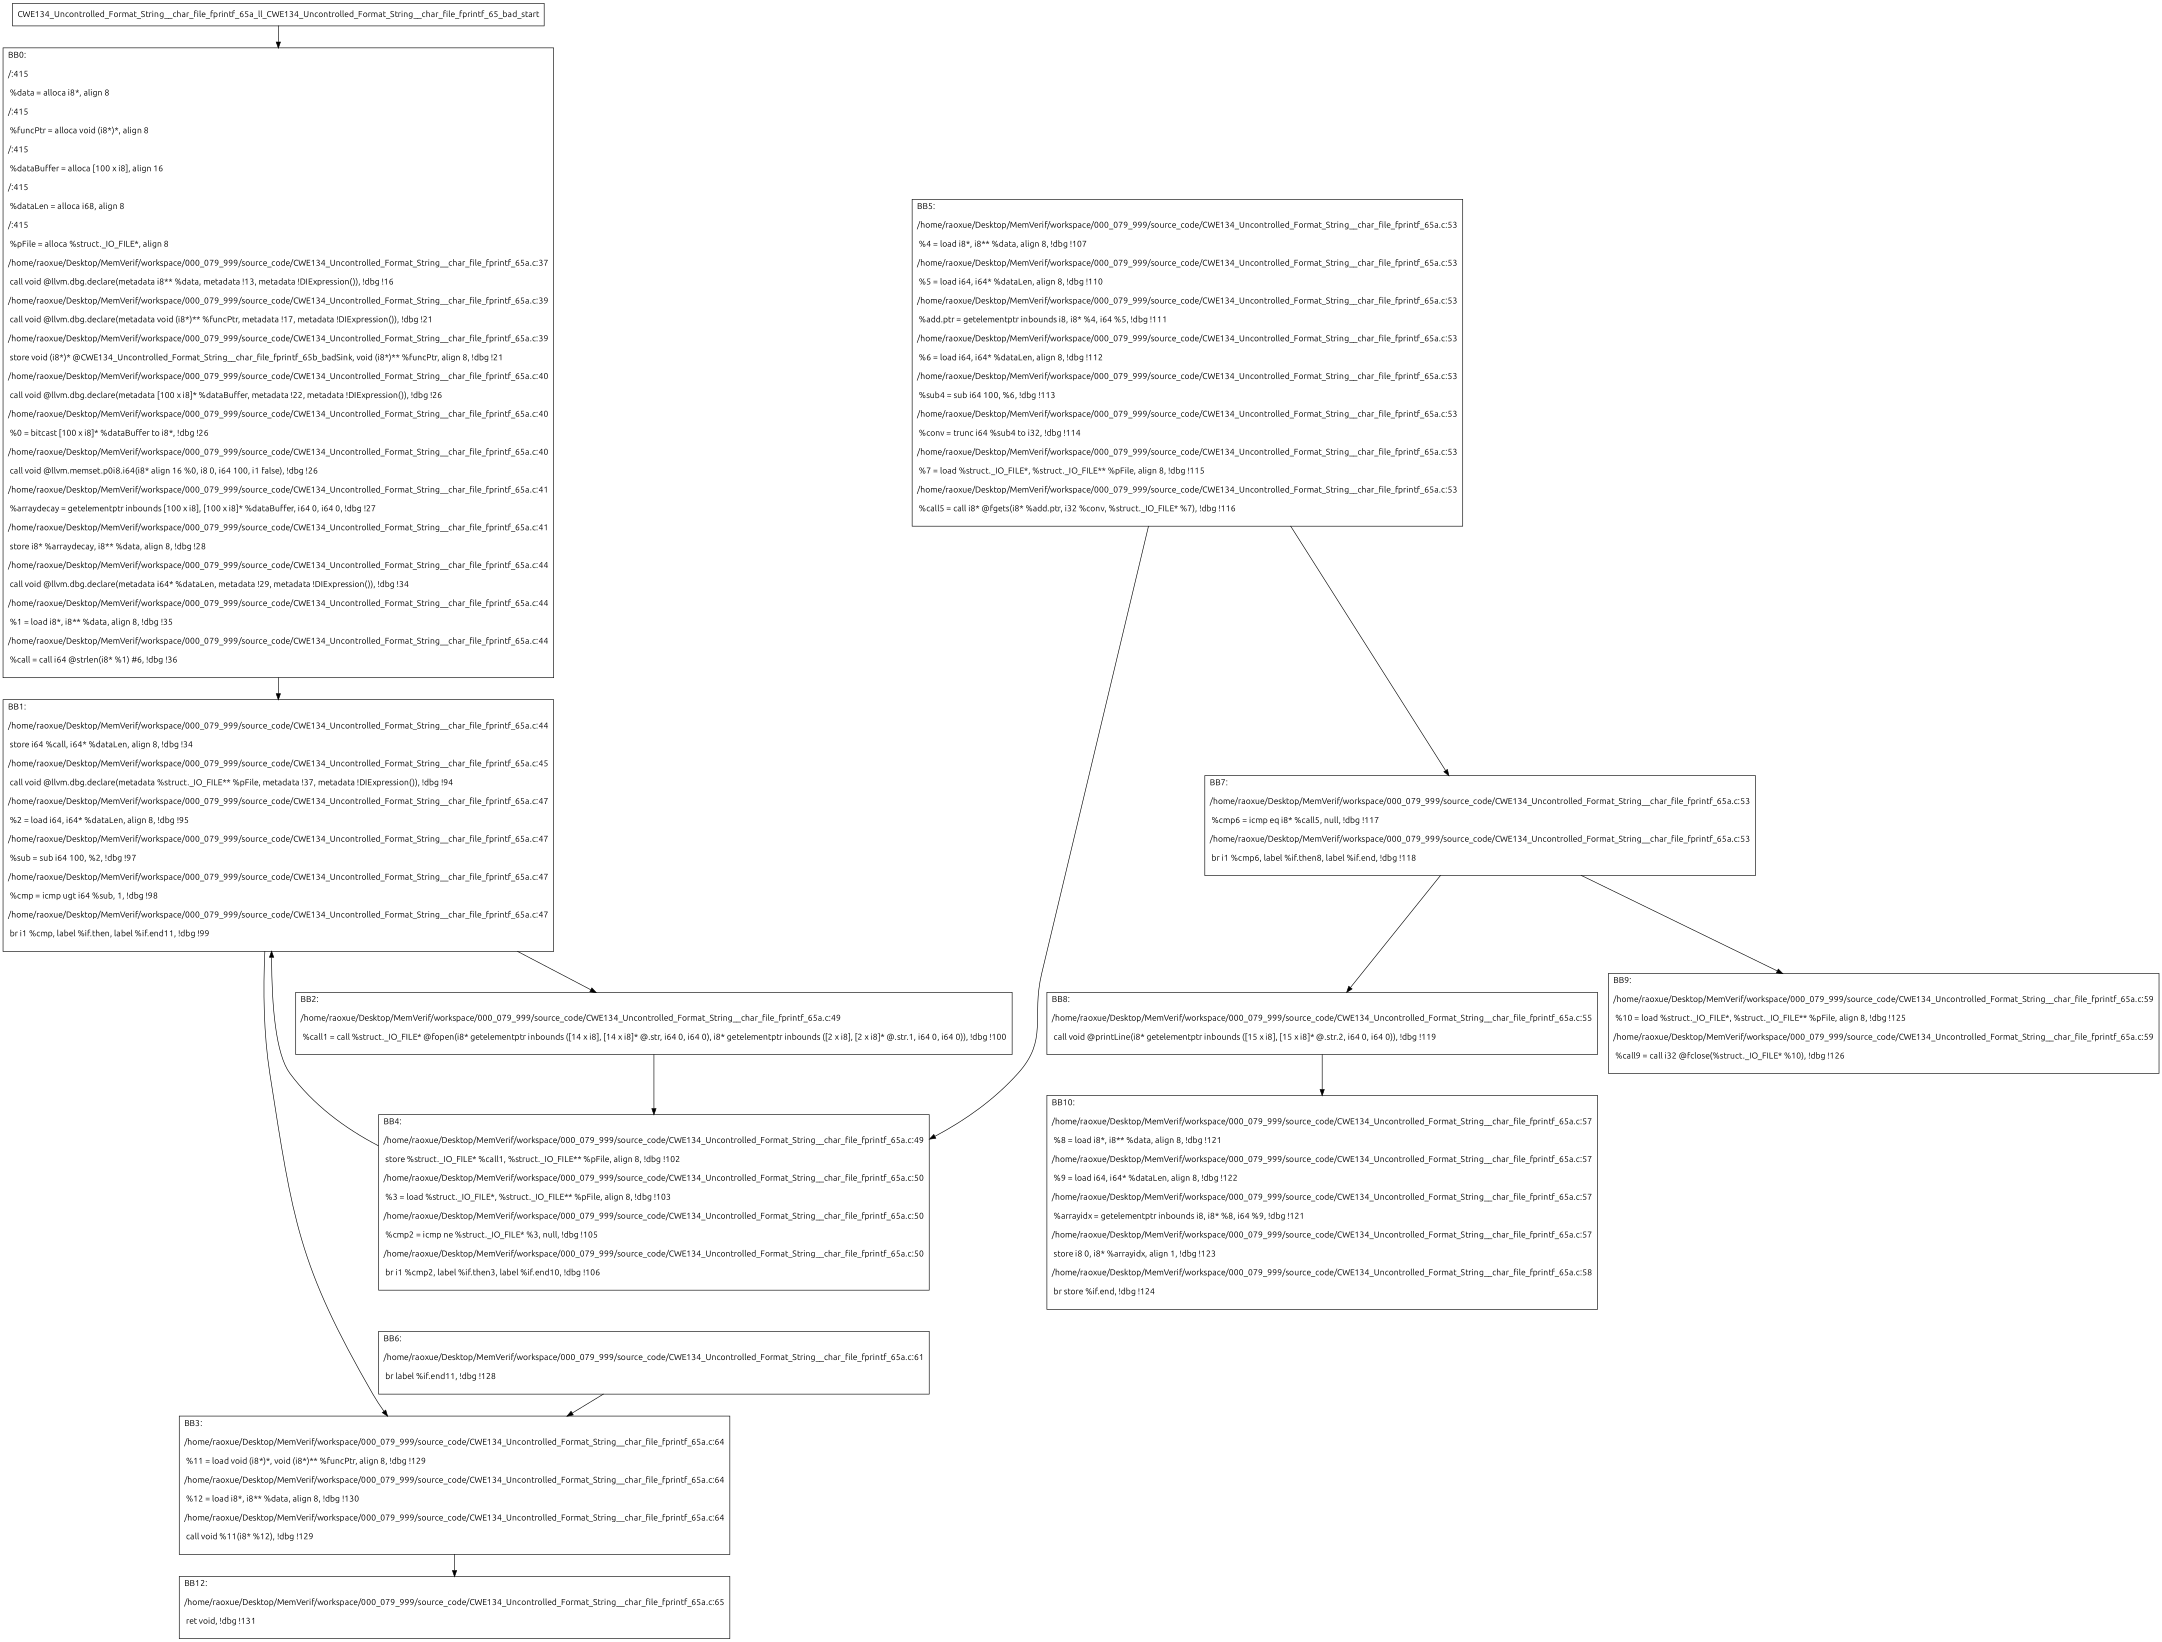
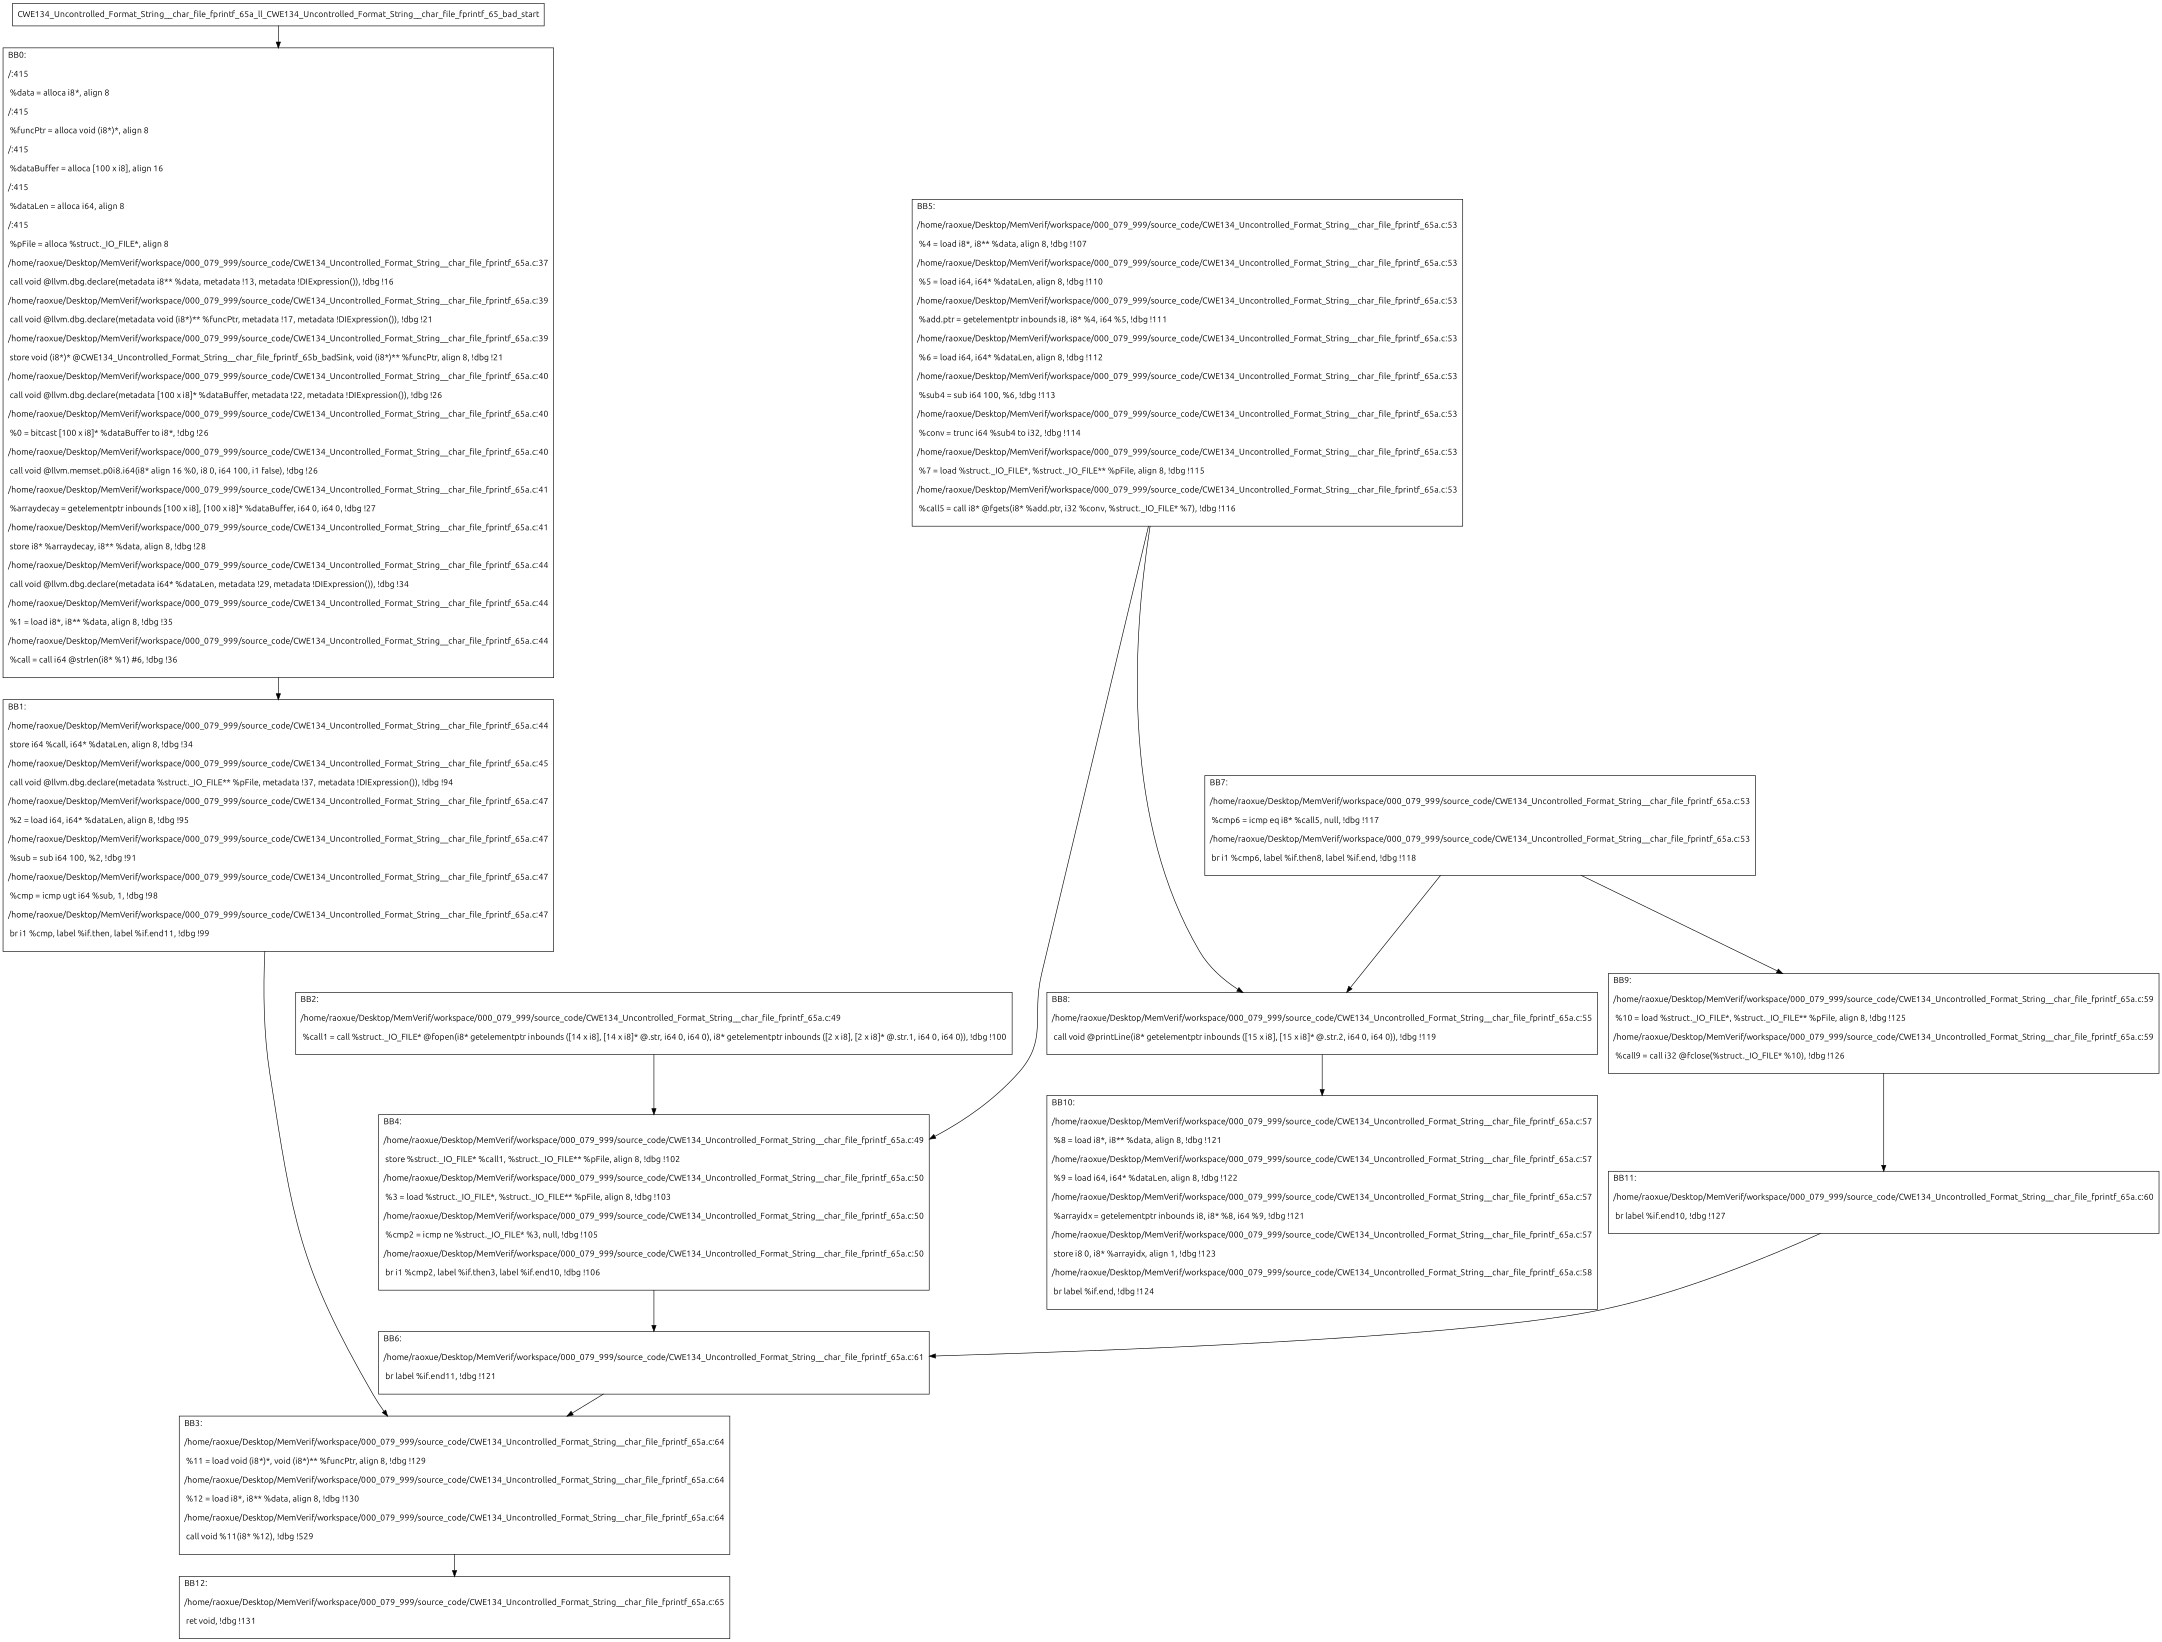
node "BB0:": text "%dataLen = alloca i68, align 8" -> "%dataLen = alloca i64, align 8"
edge "BB5:" -> "BB7:": now "BB5:" -> "BB8:"
node "BB1:": text "%sub = sub i64 100, %2, !dbg !97" -> "%sub = sub i64 100, %2, !dbg !91"
edge "BB1:" -> "BB2:": removed
edge "BB4:" -> "BB1:": now "BB4:" -> "BB6:"
node "BB11:": added
node "BB10:": text "br store %if.end, !dbg !124" -> "br label %if.end, !dbg !124"
node "BB6:": text "br label %if.end11, !dbg !128" -> "br label %if.end11, !dbg !121"
node "BB3:": text "call void %11(i8* %12), !dbg !129" -> "call void %11(i8* %12), !dbg !529"
